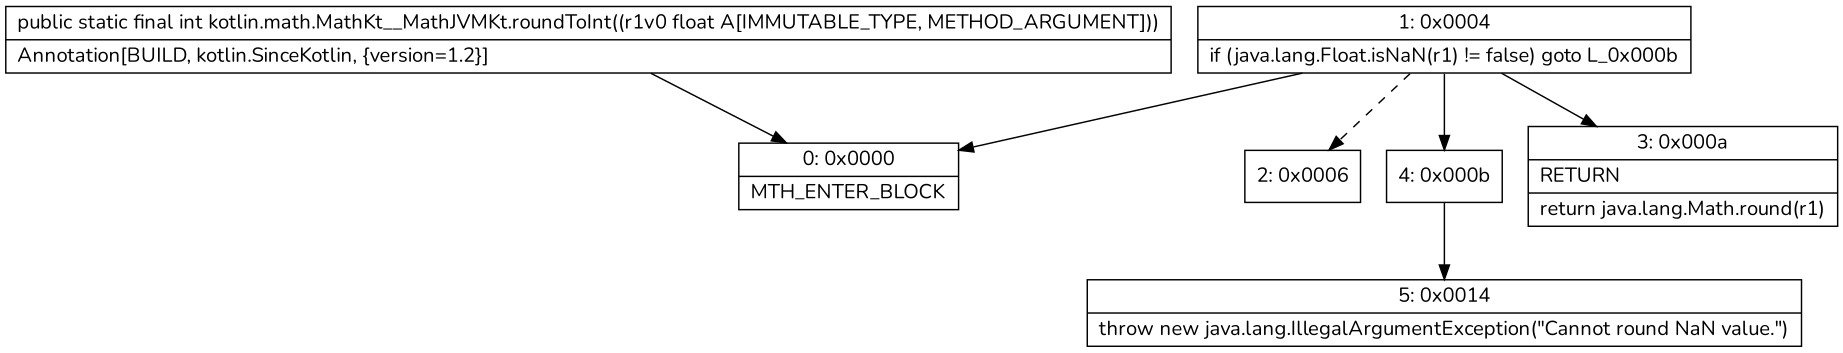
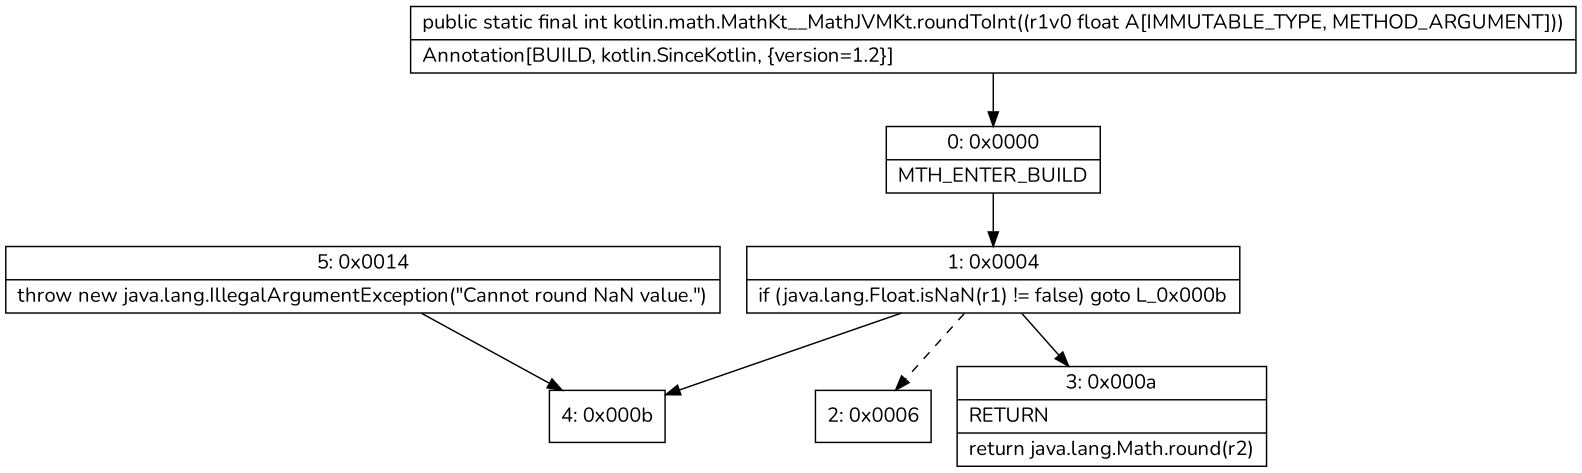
edge "1: 0x0004" -> "0: 0x0000": reversed
node "0: 0x0000": text "MTH_ENTER_BLOCK" -> "MTH_ENTER_BUILD"
node "3: 0x000a": text "return java.lang.Math.round(r1)" -> "return java.lang.Math.round(r2)"
edge "4: 0x000b" -> "5: 0x0014": reversed
